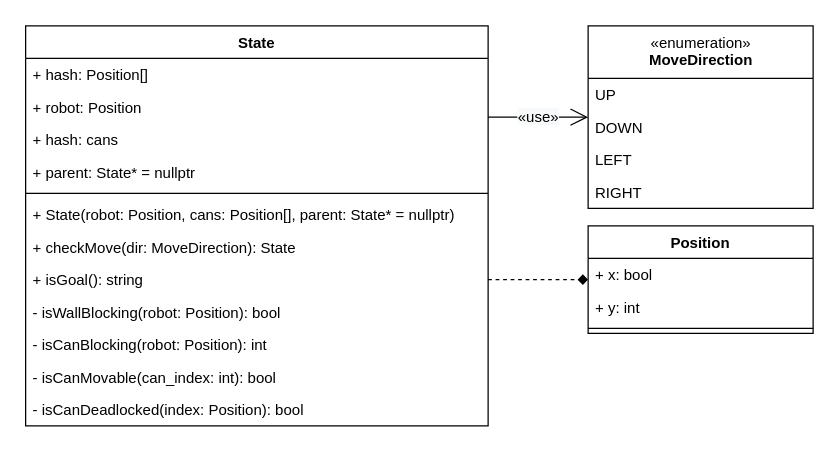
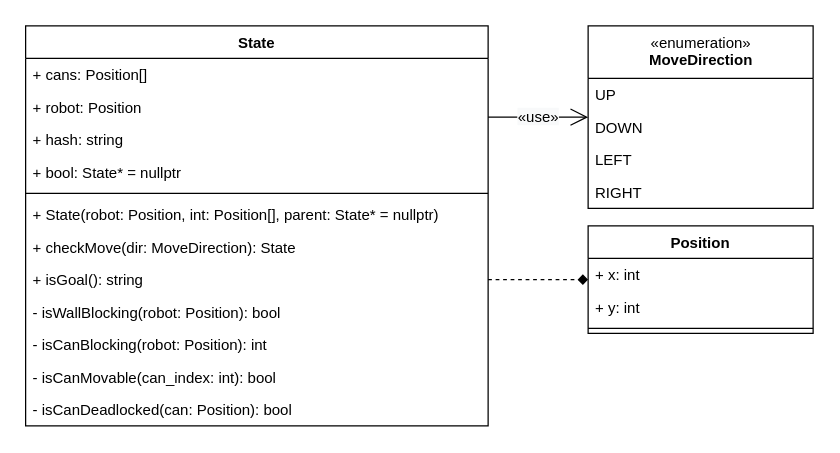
node "+ hash: Position[]": label "+ hash: Position[]" -> "+ cans: Position[]"
node "+ hash: cans": label "+ hash: cans" -> "+ hash: string"
node "+ parent: State* = nullptr": label "+ parent: State* = nullptr" -> "+ bool: State* = nullptr"
node "+ State(robot: Position, cans: Position[], parent: State* = nullptr)": label "+ State(robot: Position, cans: Position[], parent: State* = nullptr)" -> "+ State(robot: Position, int: Position[], parent: State* = nullptr)"
node "+ x: bool": label "+ x: bool" -> "+ x: int"
node "- isCanDeadlocked(index: Position): bool": label "- isCanDeadlocked(index: Position): bool" -> "- isCanDeadlocked(can: Position): bool"
